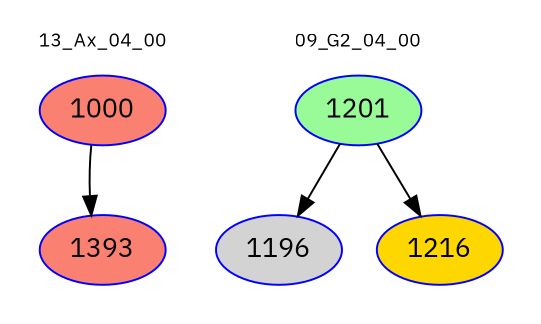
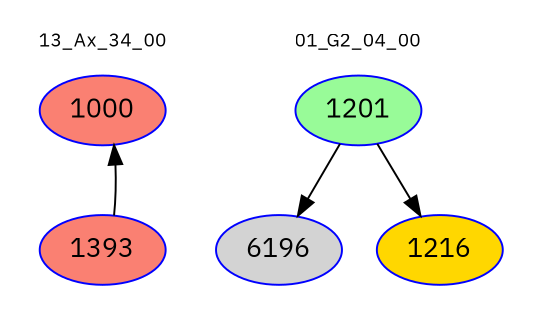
cluster "13_Ax_04_00": label "13_Ax_04_00" -> "13_Ax_34_00"
cluster "09_G2_04_00": label "09_G2_04_00" -> "01_G2_04_00"
edge "1000" -> "1393": reversed
node "1196": label "1196" -> "6196"
